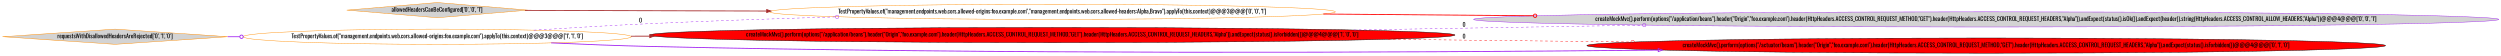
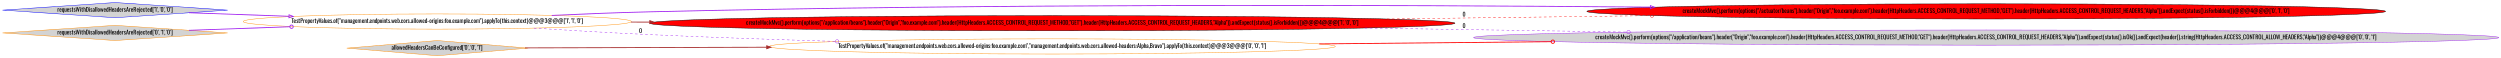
node "requestsWithDisallowedHeadersAreRejected['1', '0', '0']": added
